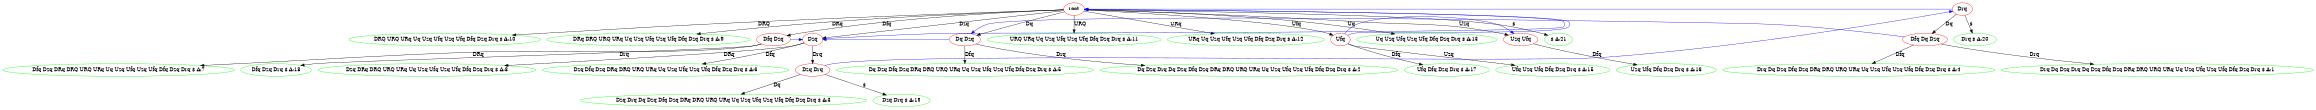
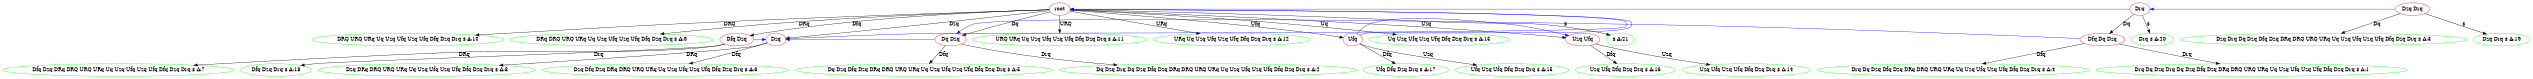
edge "Dzq" -> "Dzq Drq": removed, label "Drq"
node "Uzq Ufq Uzq Ufq Dfq Dzq Drq $ A:14": added
